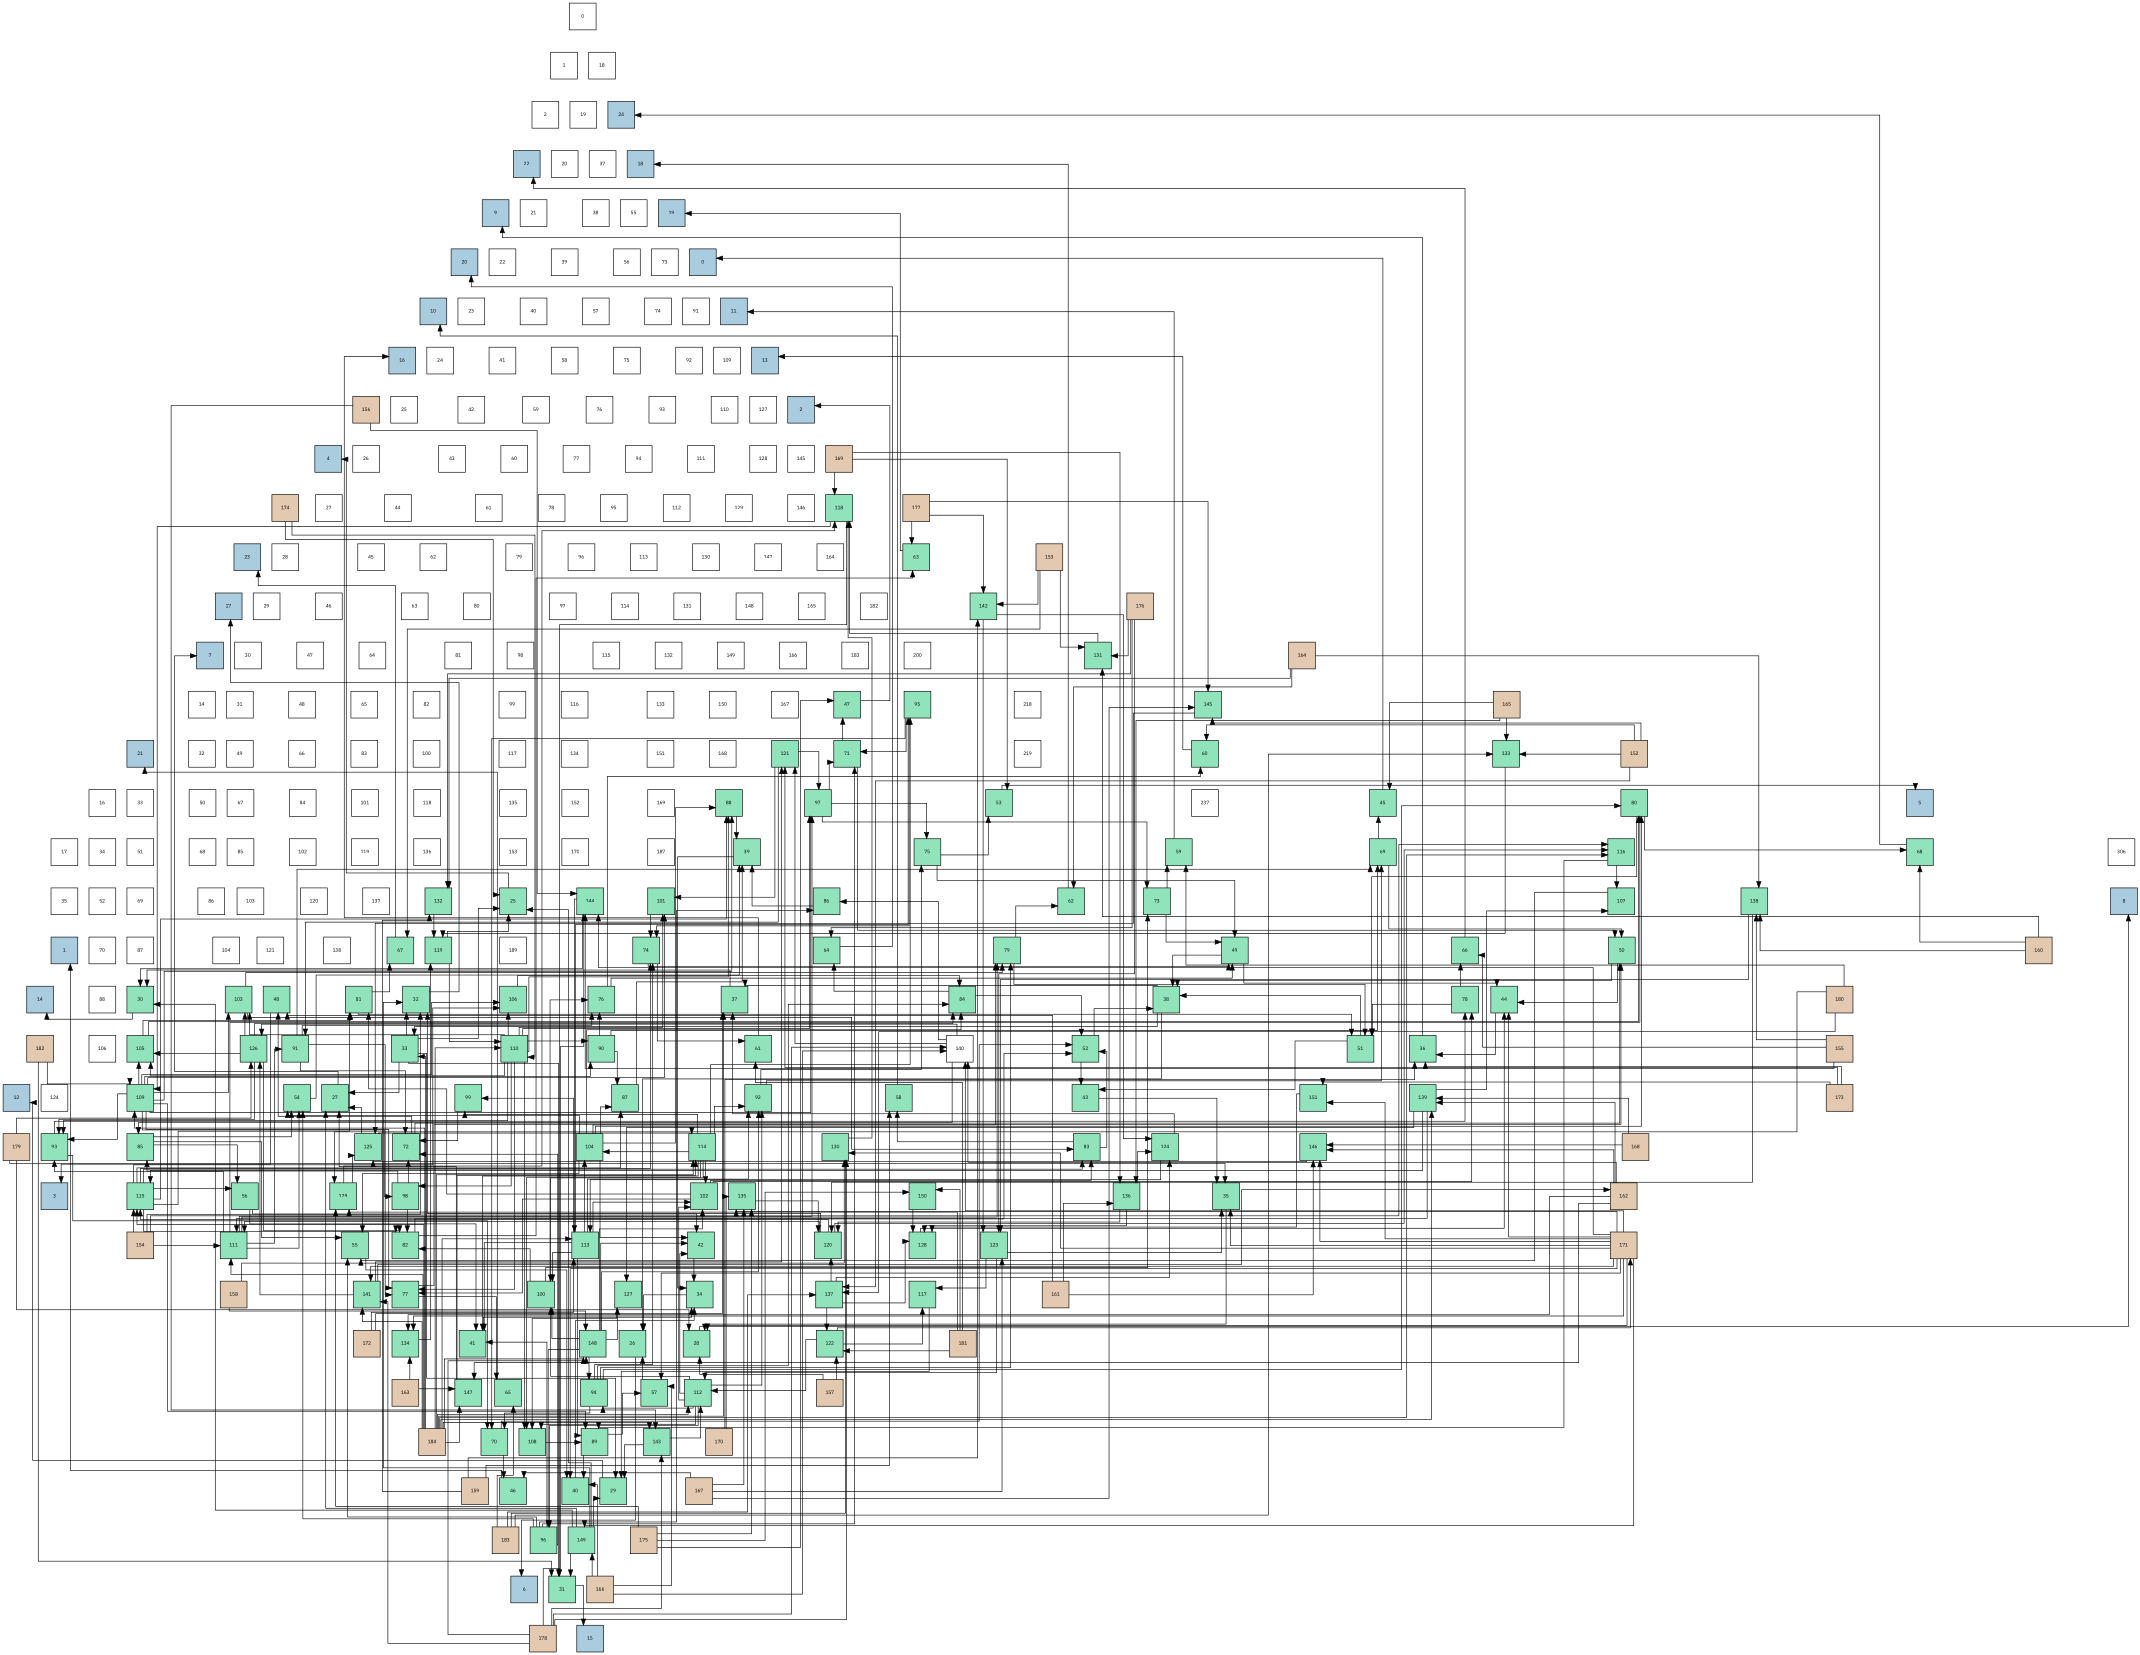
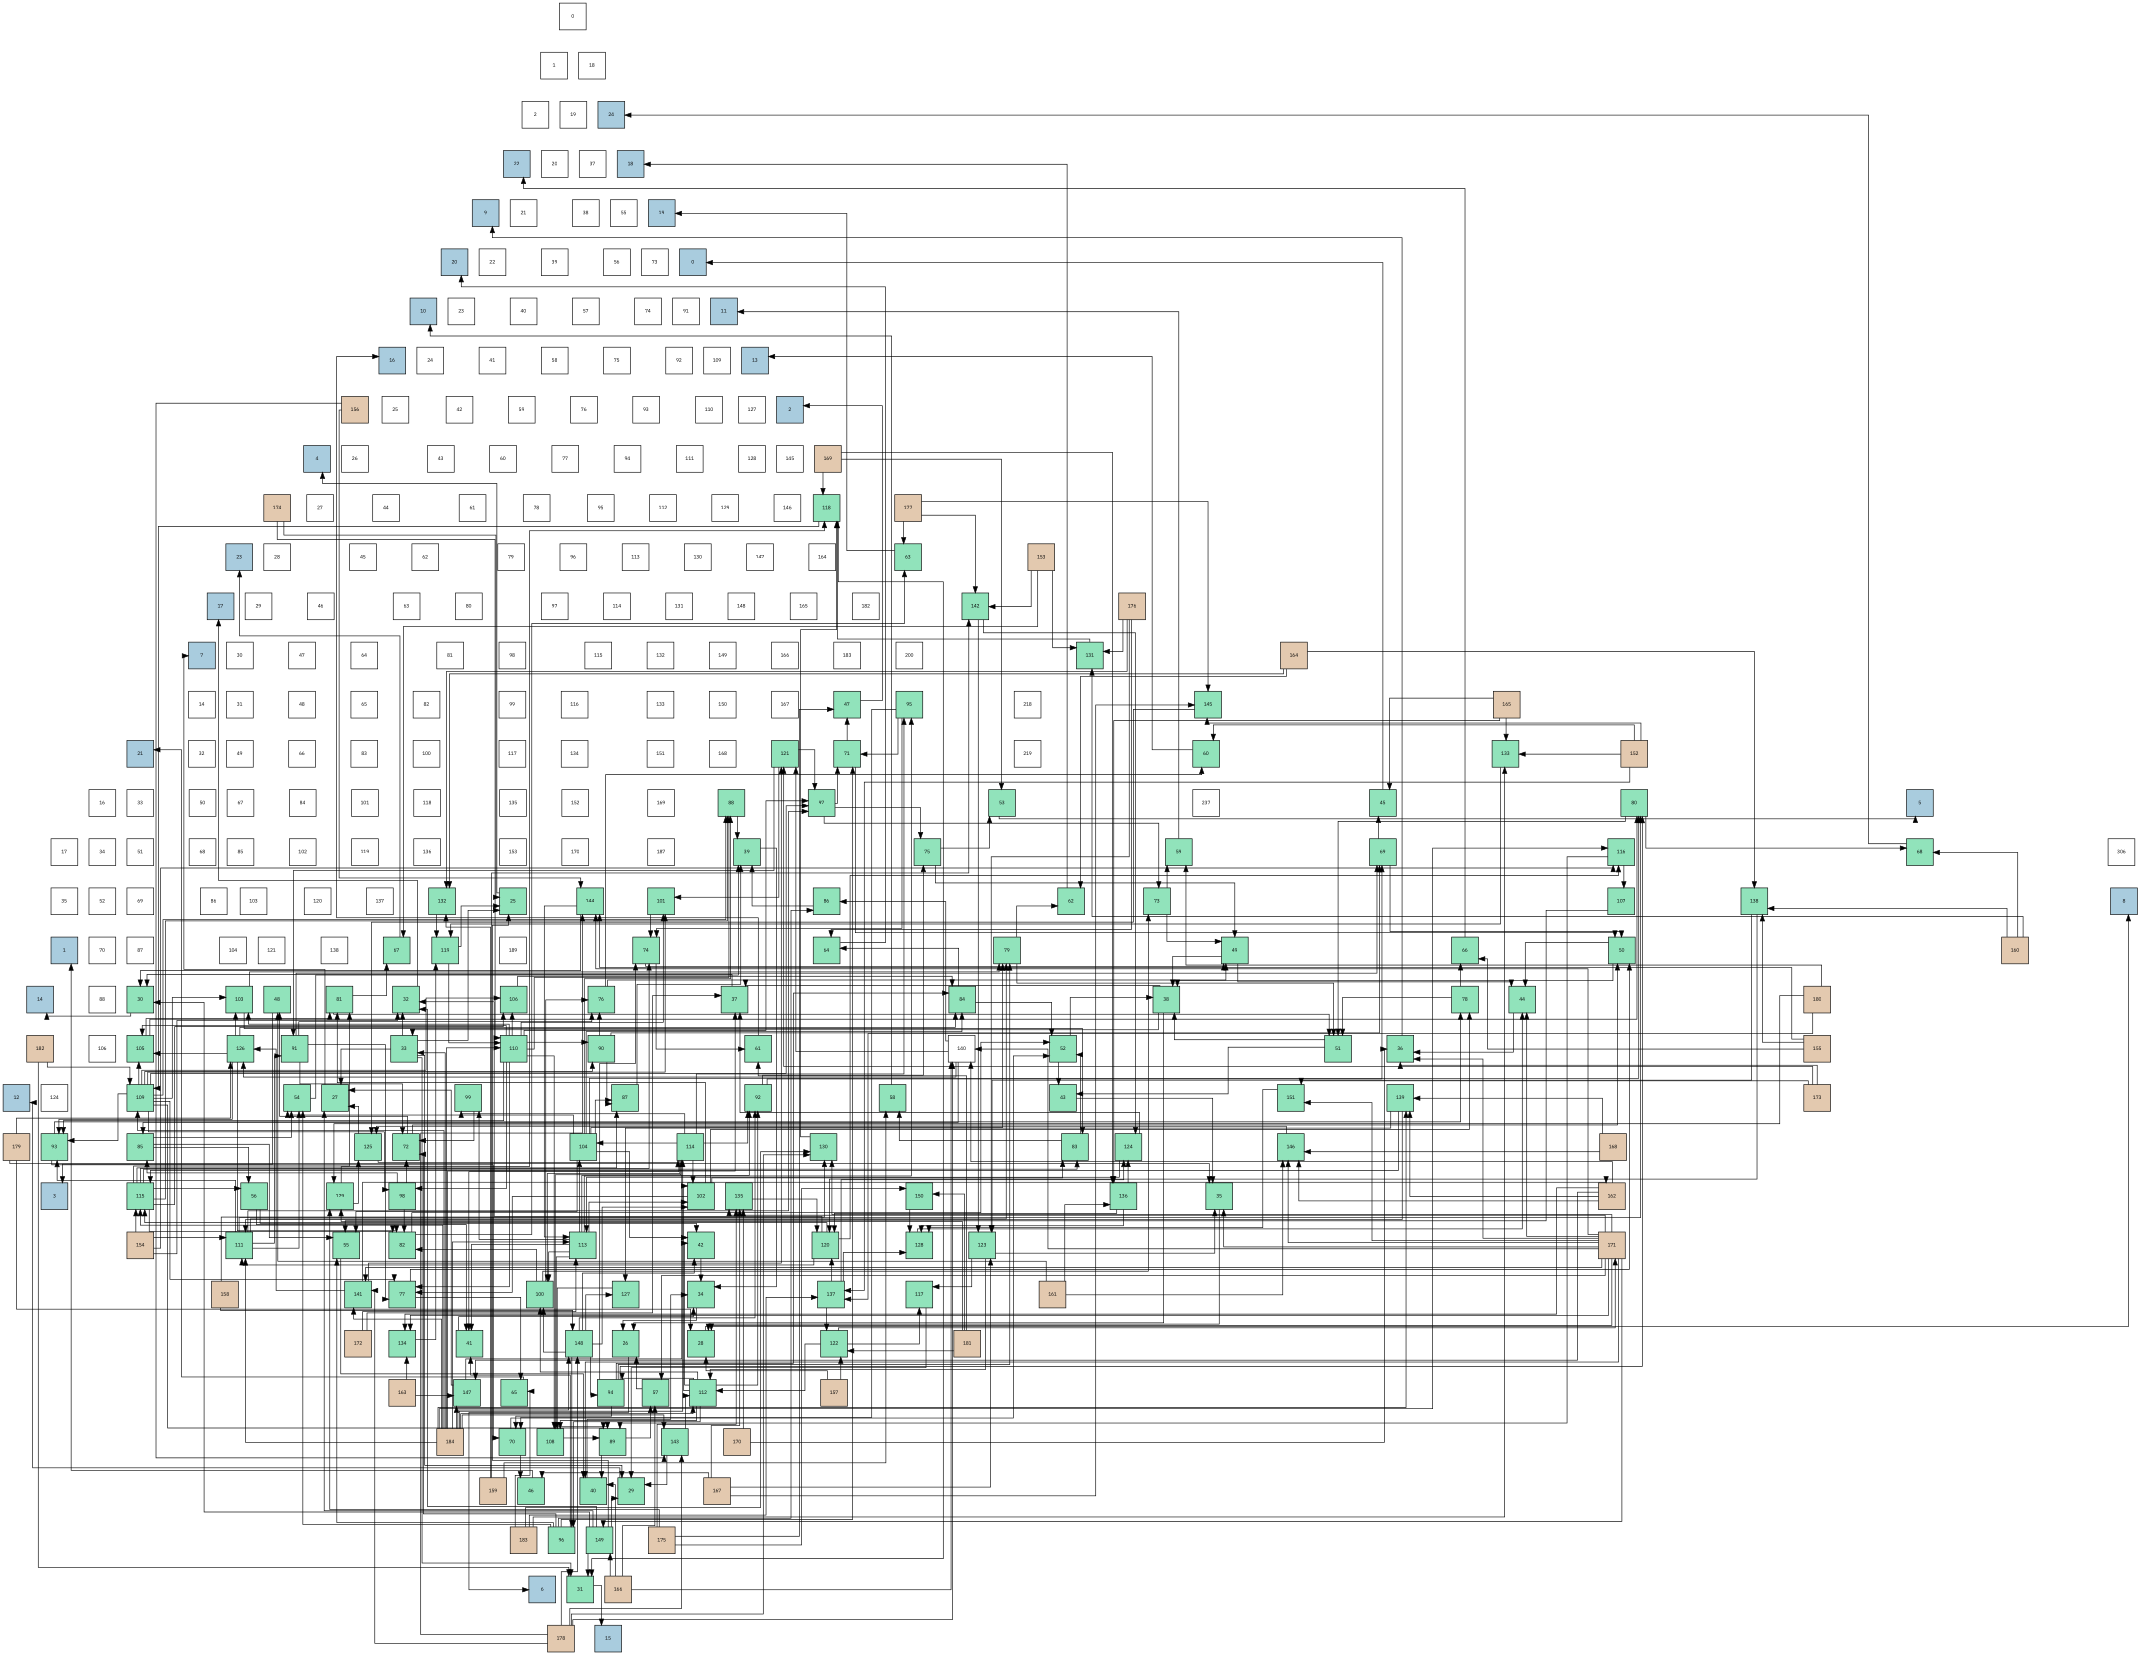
edge "139" -> "107": removed
edge "171" -> "36": added
